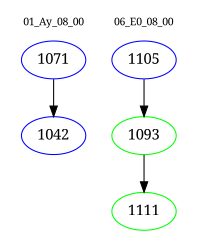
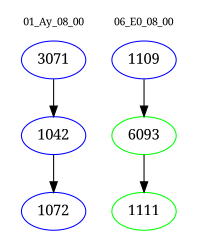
node "1071": label "1071" -> "3071"
node "1105": label "1105" -> "1109"
node "1093": label "1093" -> "6093"
node "1072": added
